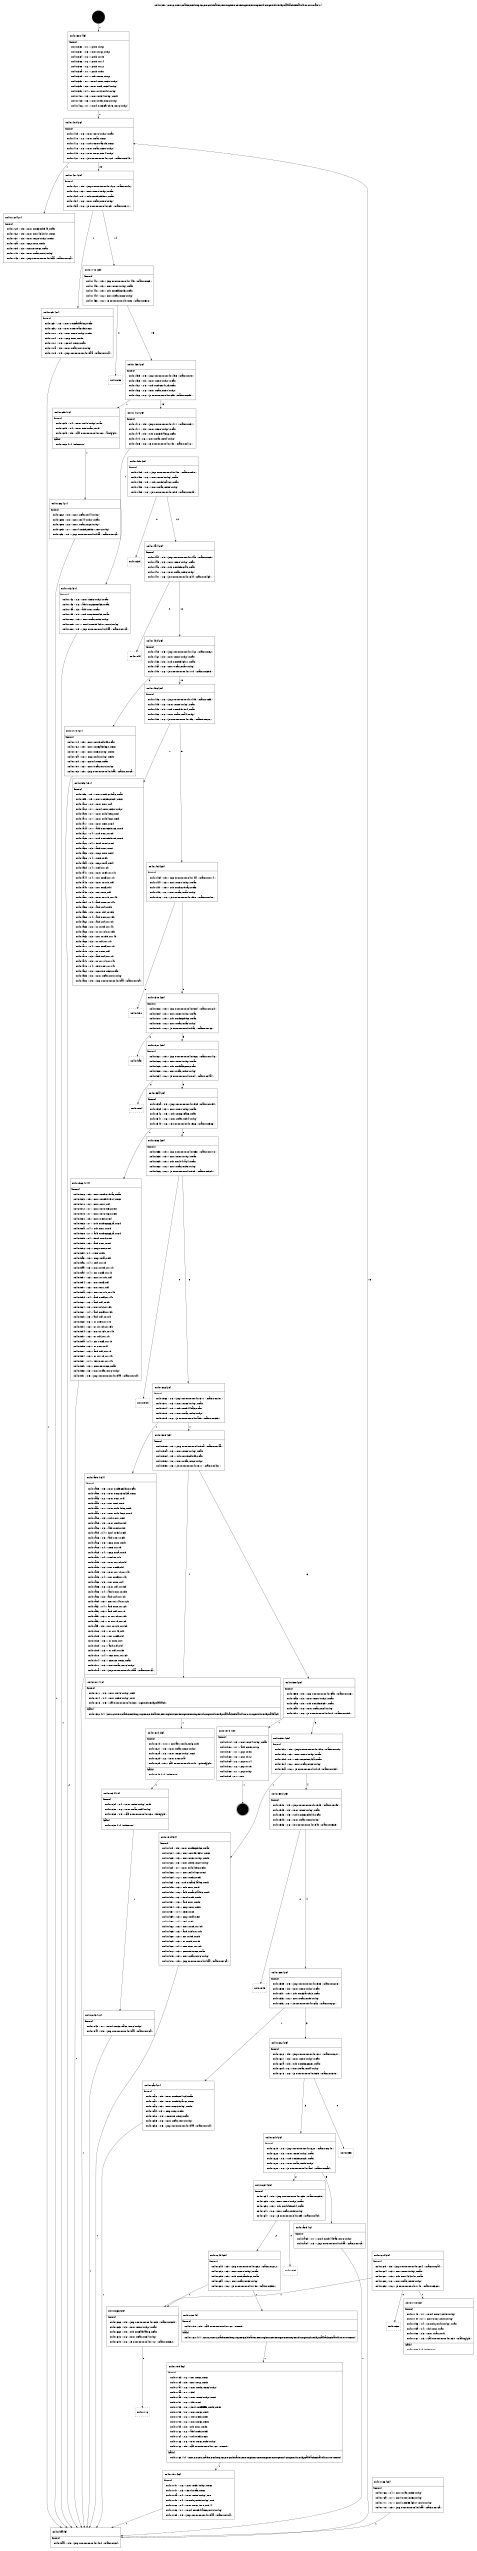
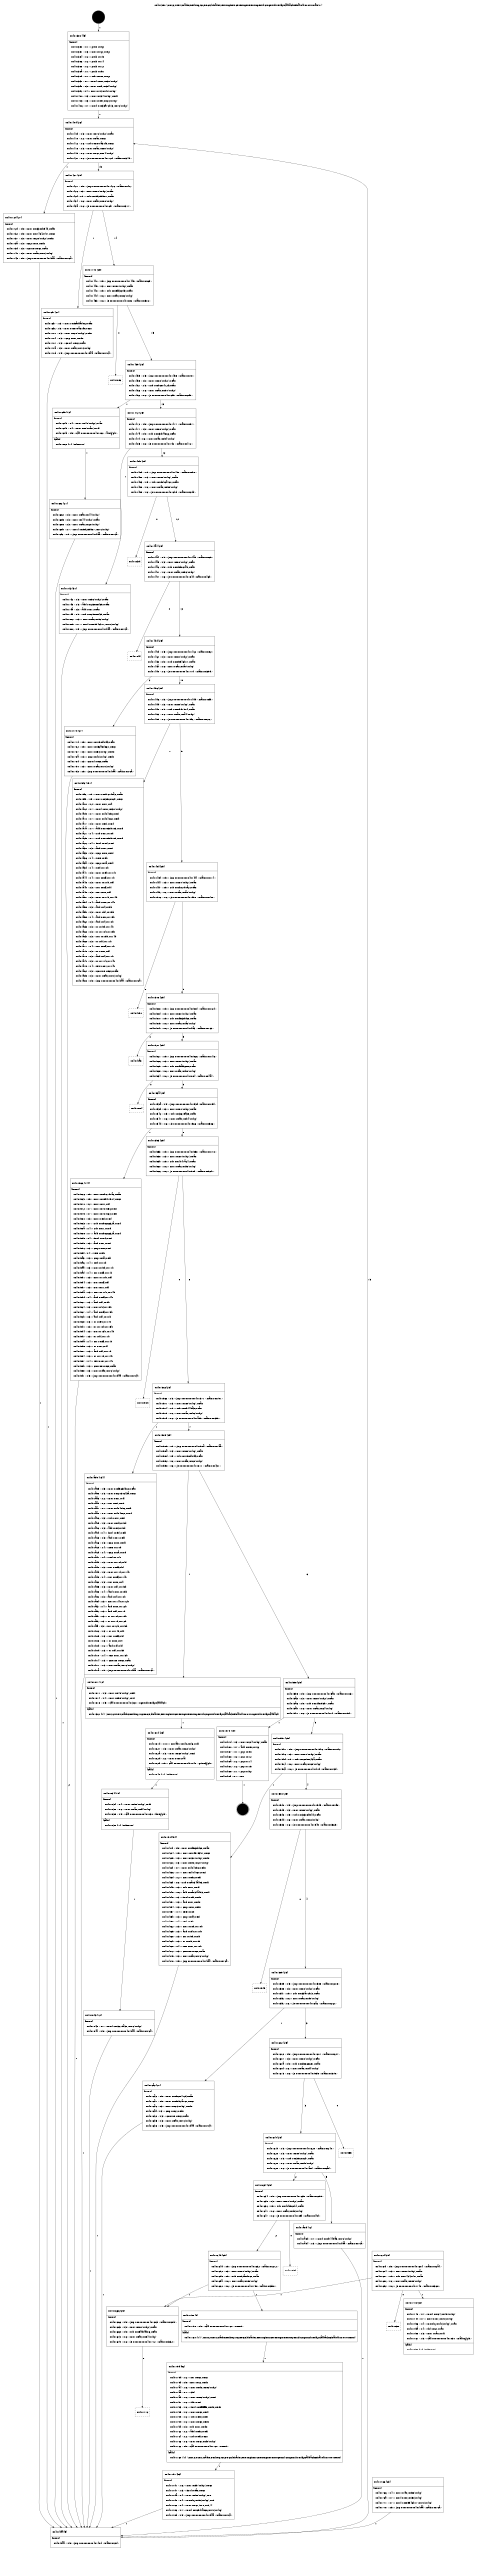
edge "0x401472 [25]" -> "0x40148b [25]": added, label "12"
edge "0x40172d [27]" -> "0x401baa [5]": added, label "1"
